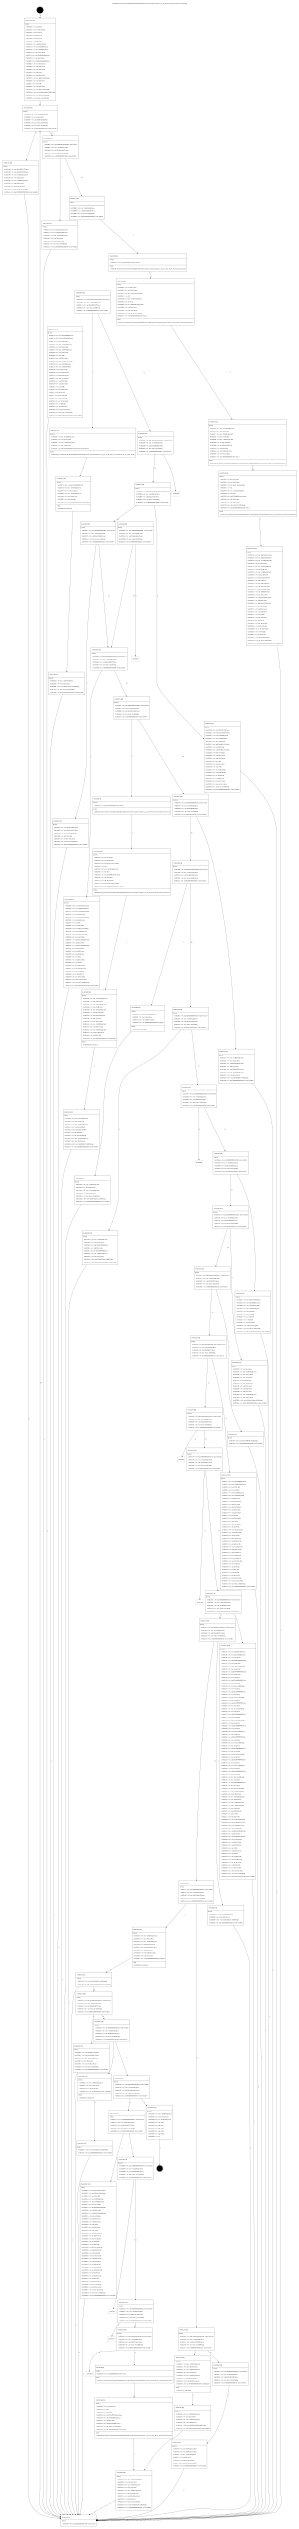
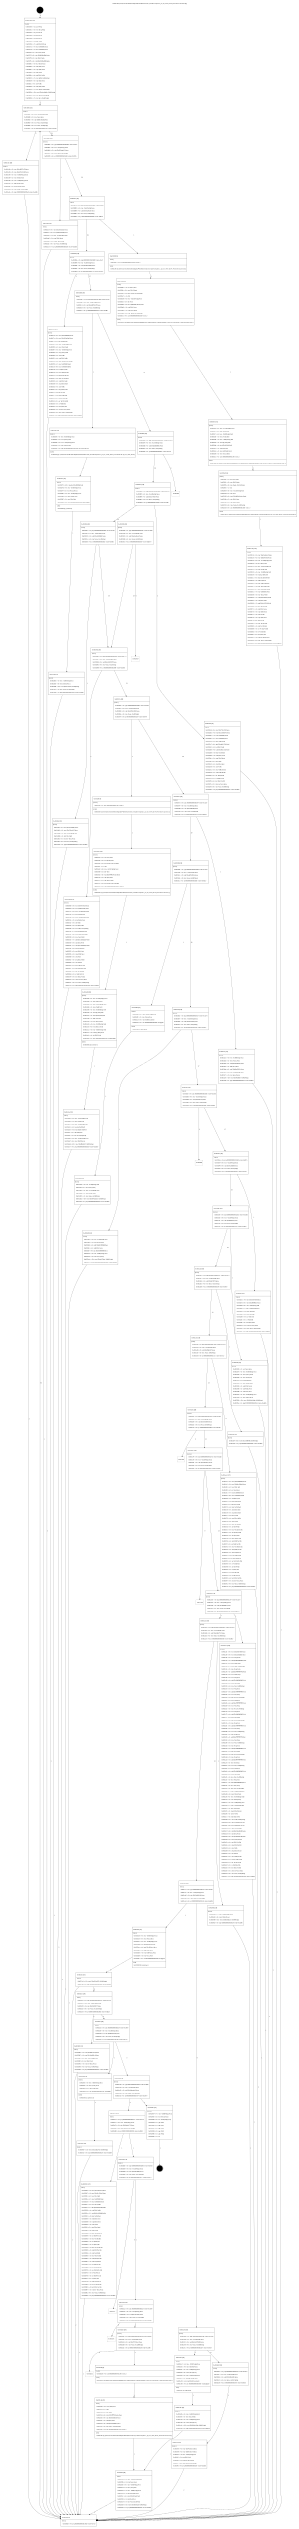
node "0x40189a [28]": added
